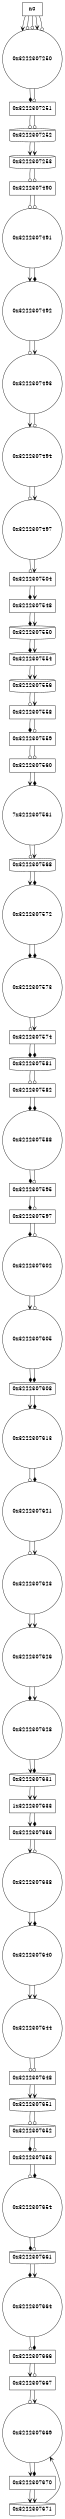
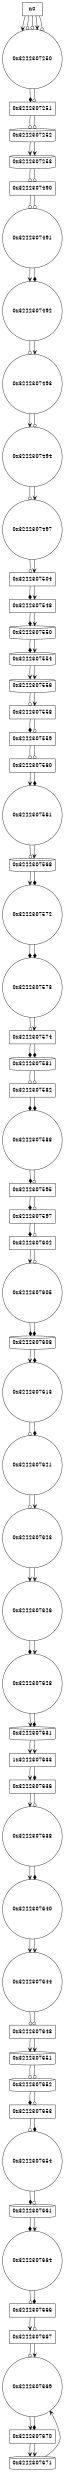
node "7x3222307561": label "7x3222307561" -> "0x3222307561"
node "0x3222307602": shape circle -> box
